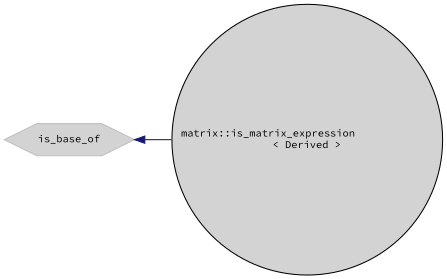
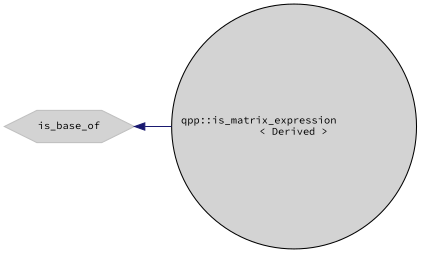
node "matrix::is_matrix_expression < Derived >": label "matrix::is_matrix_expression < Derived >" -> "qpp::is_matrix_expression < Derived >"
